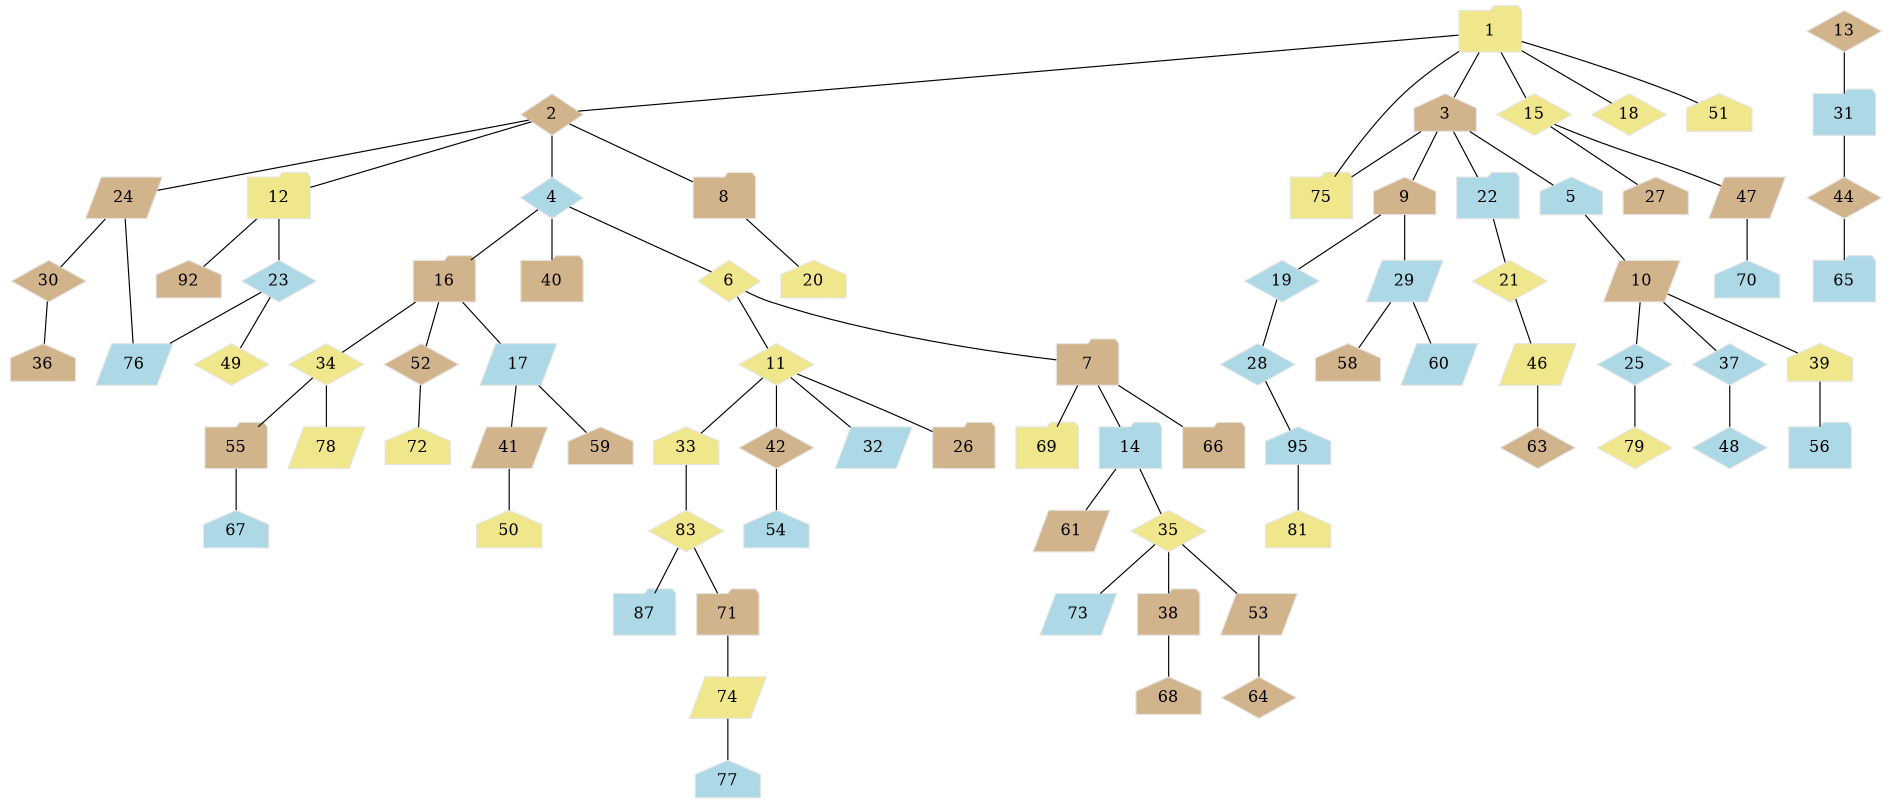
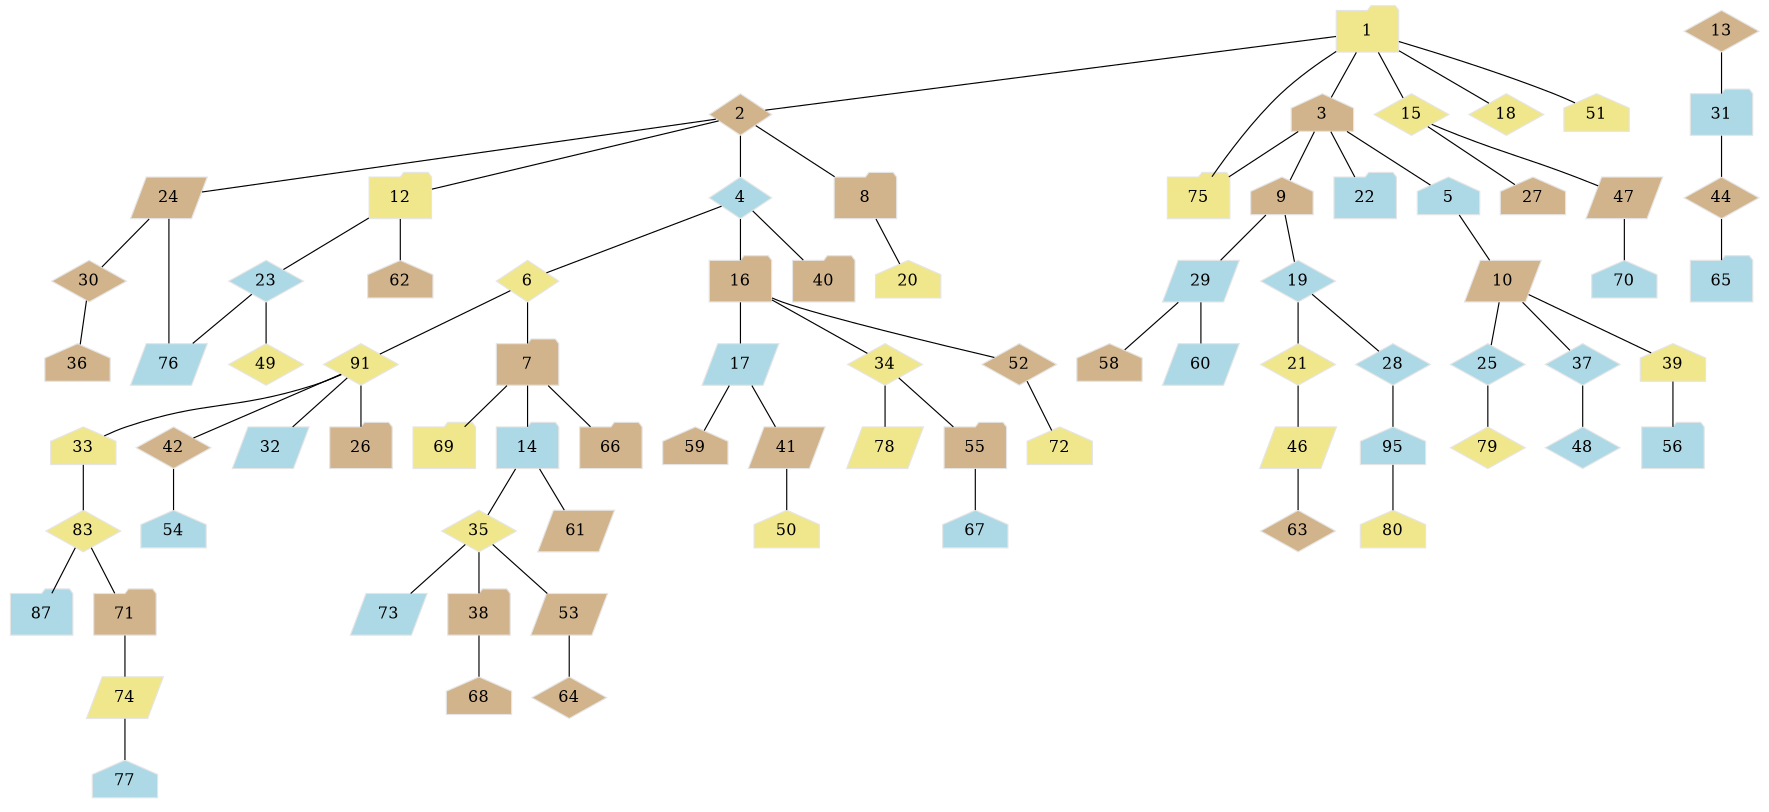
edge "22" -- "21": now "19" -- "21"
node "92": label "92" -> "62"
node "11": label "11" -> "91"
node "81": label "81" -> "80"
